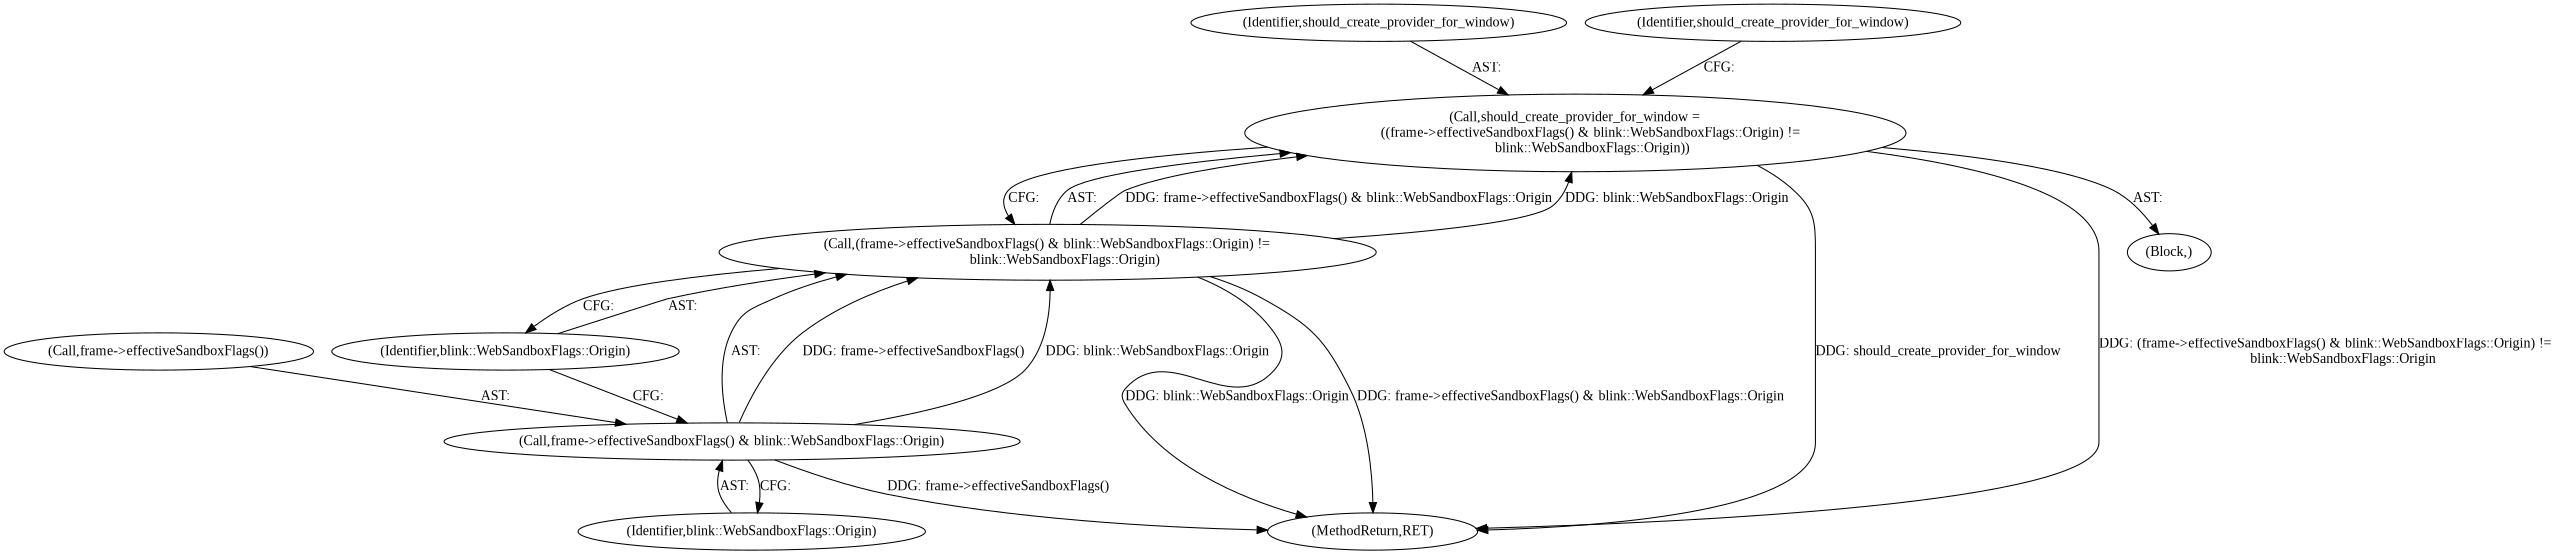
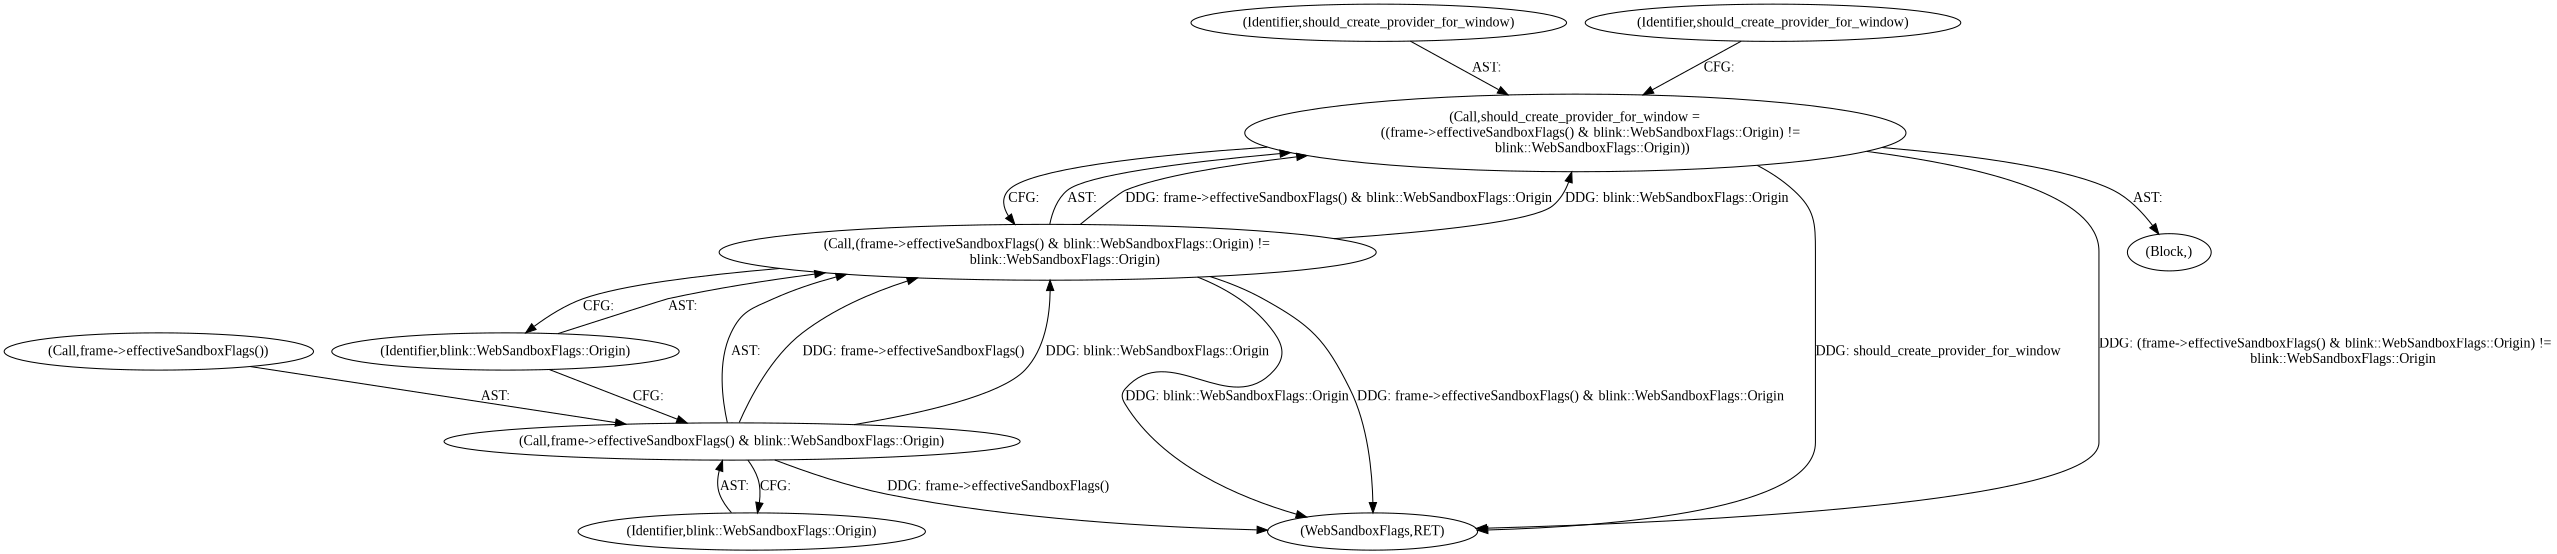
node "(MethodReturn,RET)": label "(MethodReturn,RET)" -> "(WebSandboxFlags,RET)"
